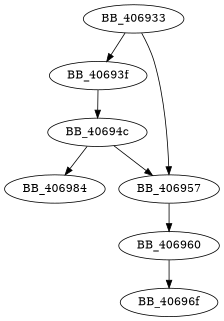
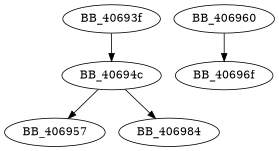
node "BB_406933": removed
edge "BB_406957" -> "BB_406960": removed
